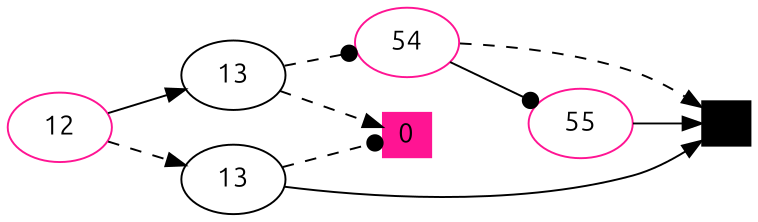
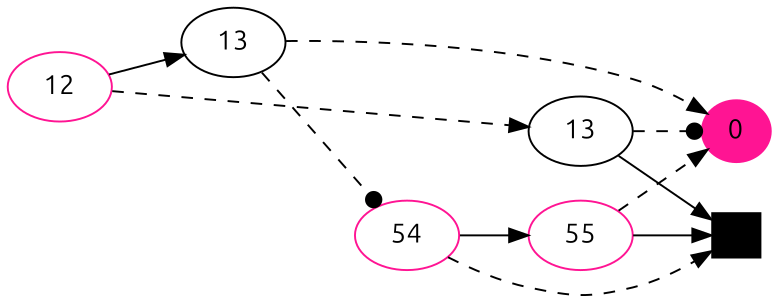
edge "54" -> "55": arrowhead dot -> normal
node "0": shape box -> ellipse
edge "55" -> "0": added
